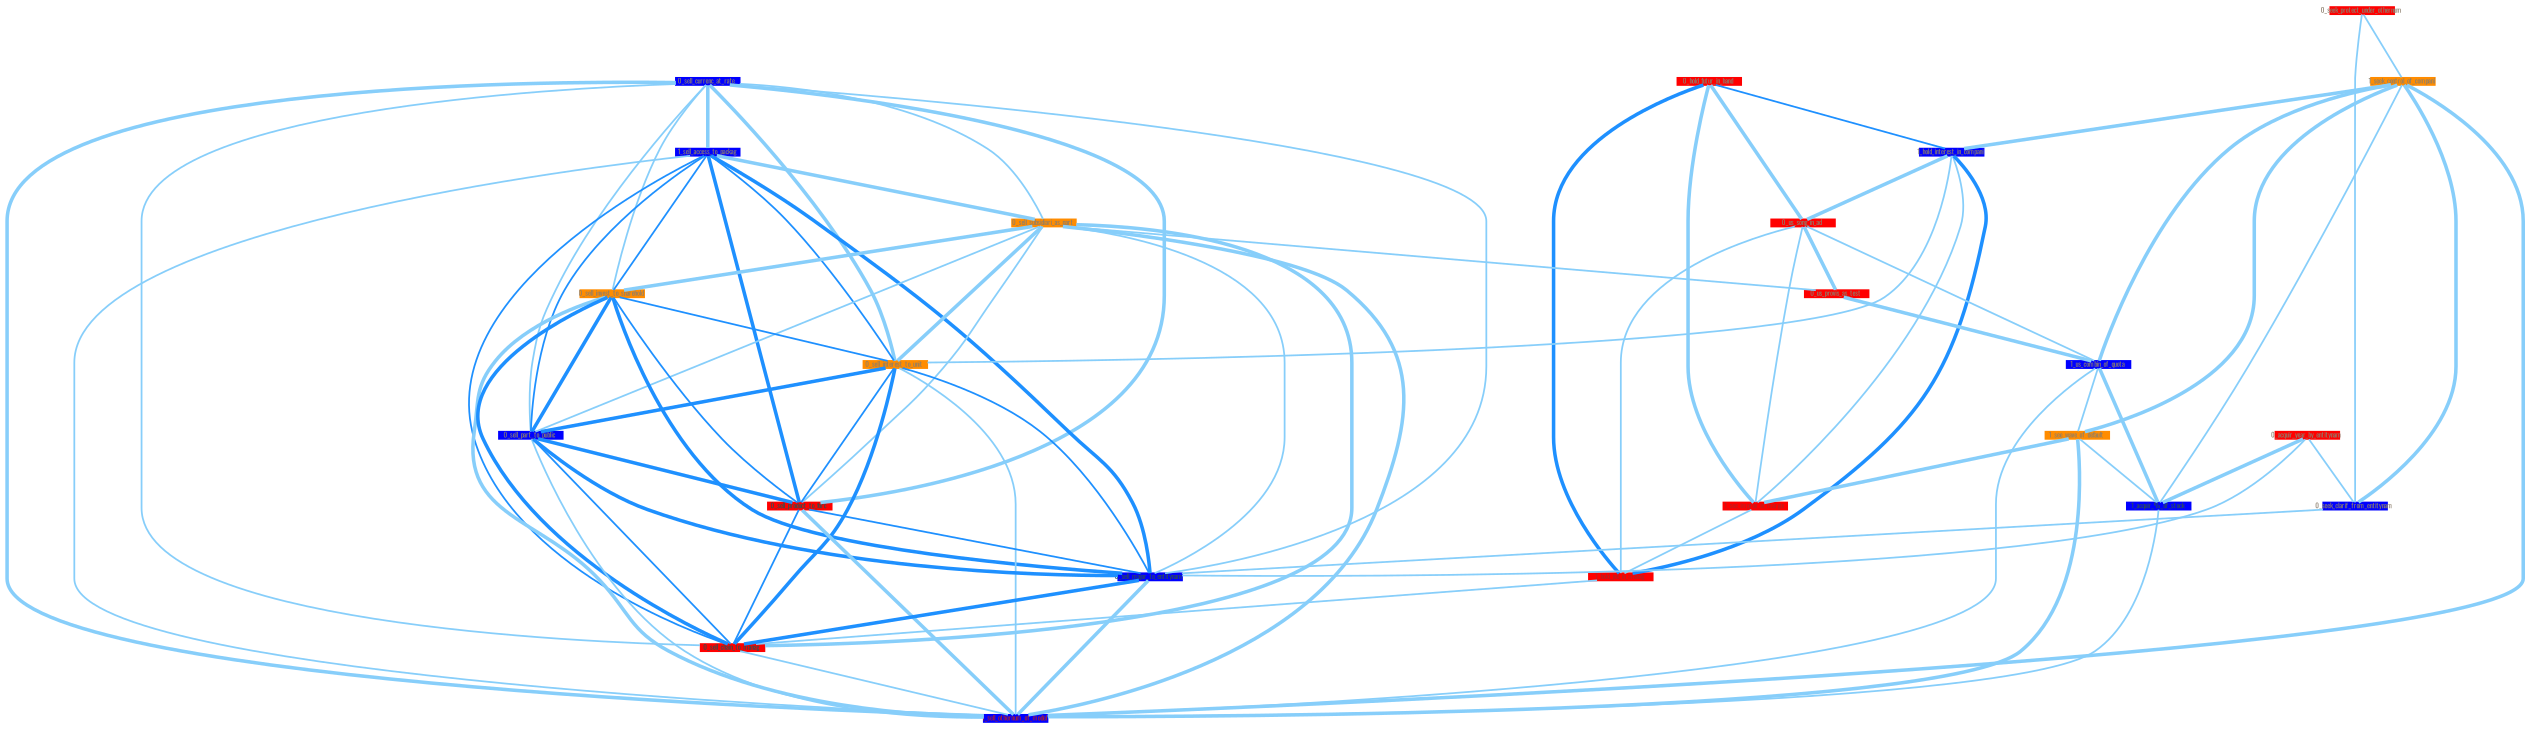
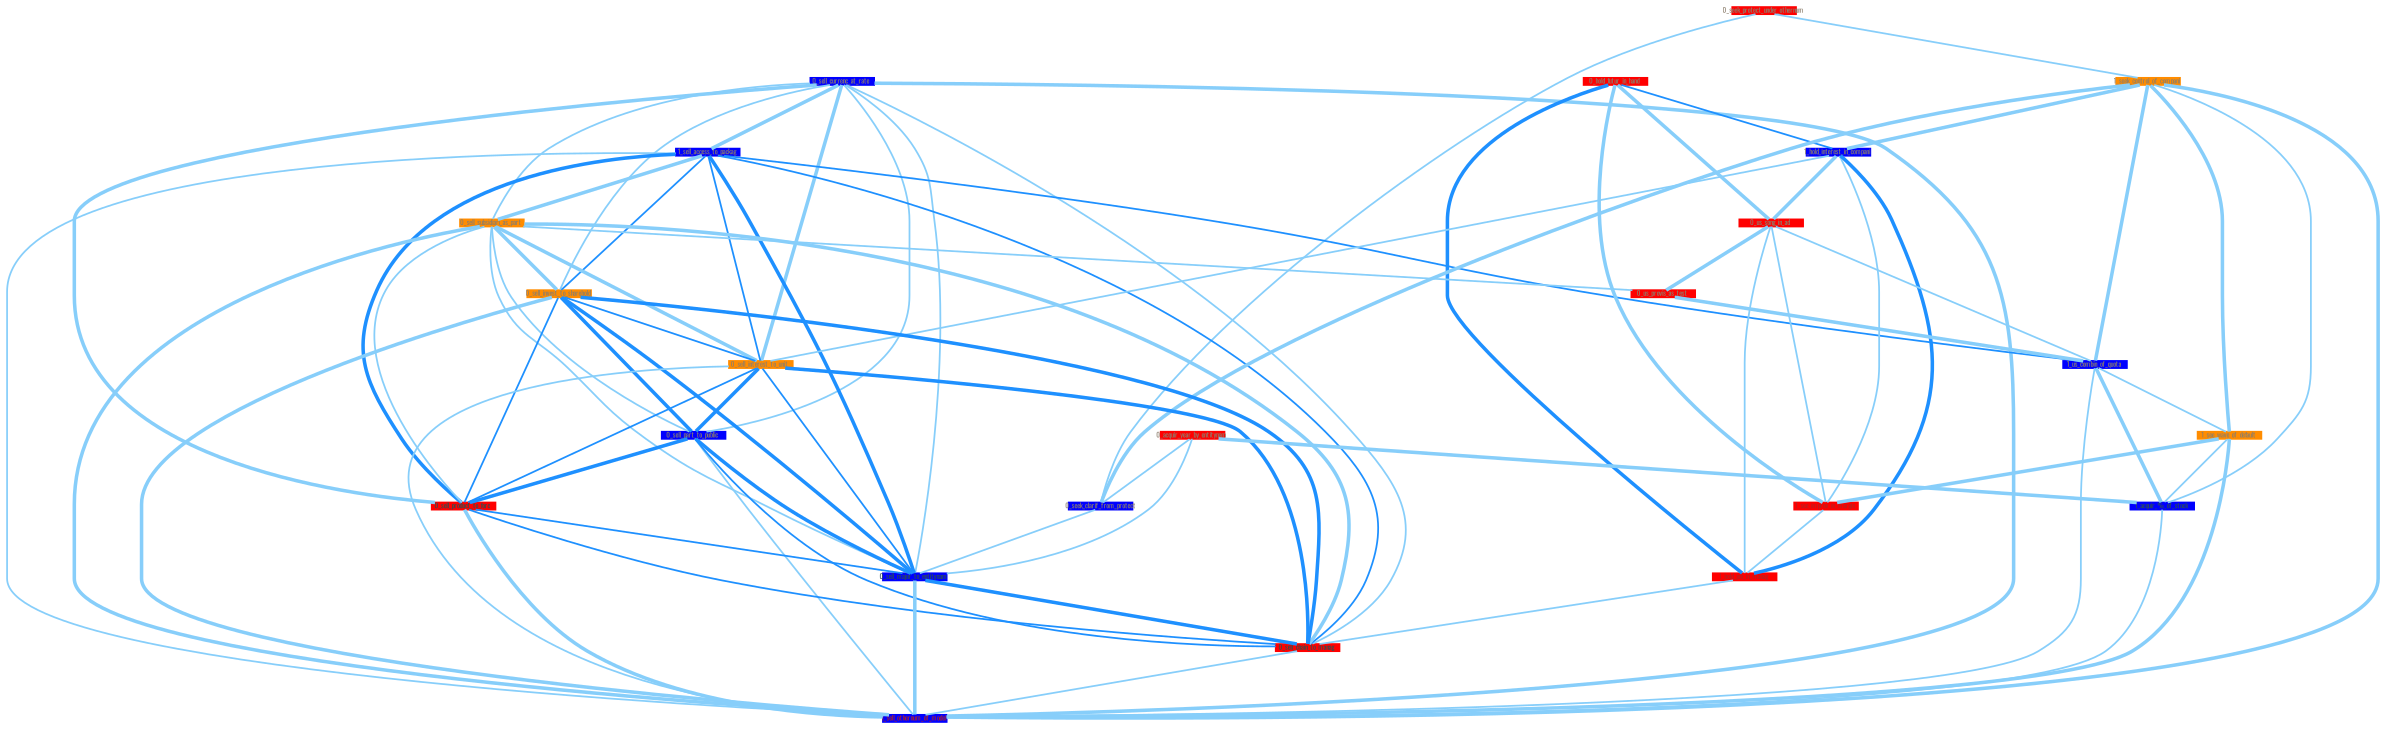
edge "1_sell_access_to_packag" -- "0_sell_part_to_public": now "1_sell_access_to_packag" -- "1_us_combin_of_quota"
node "0_seek_clarif_from_entitynam": label "0_seek_clarif_from_entitynam" -> "0_seek_clarif_from_protect"
